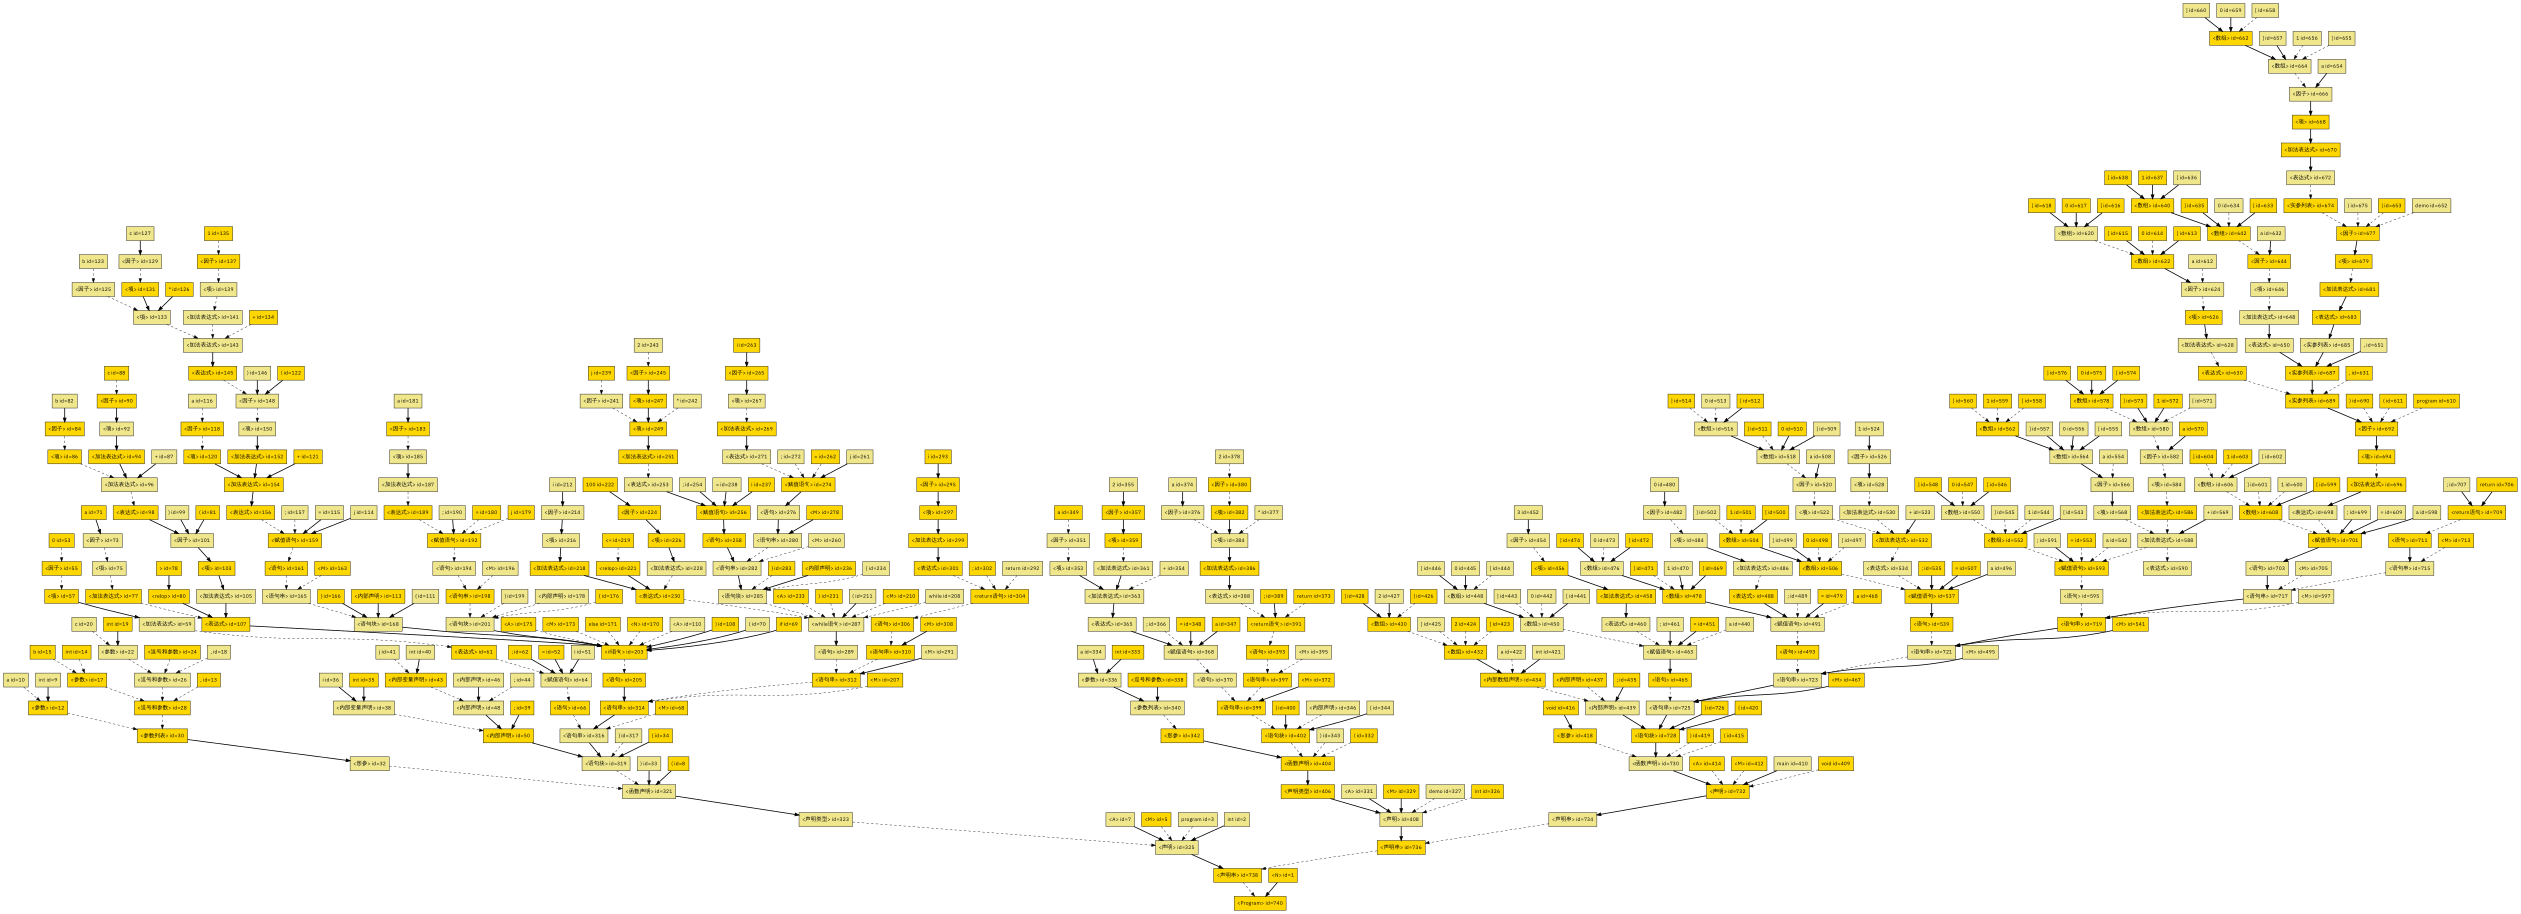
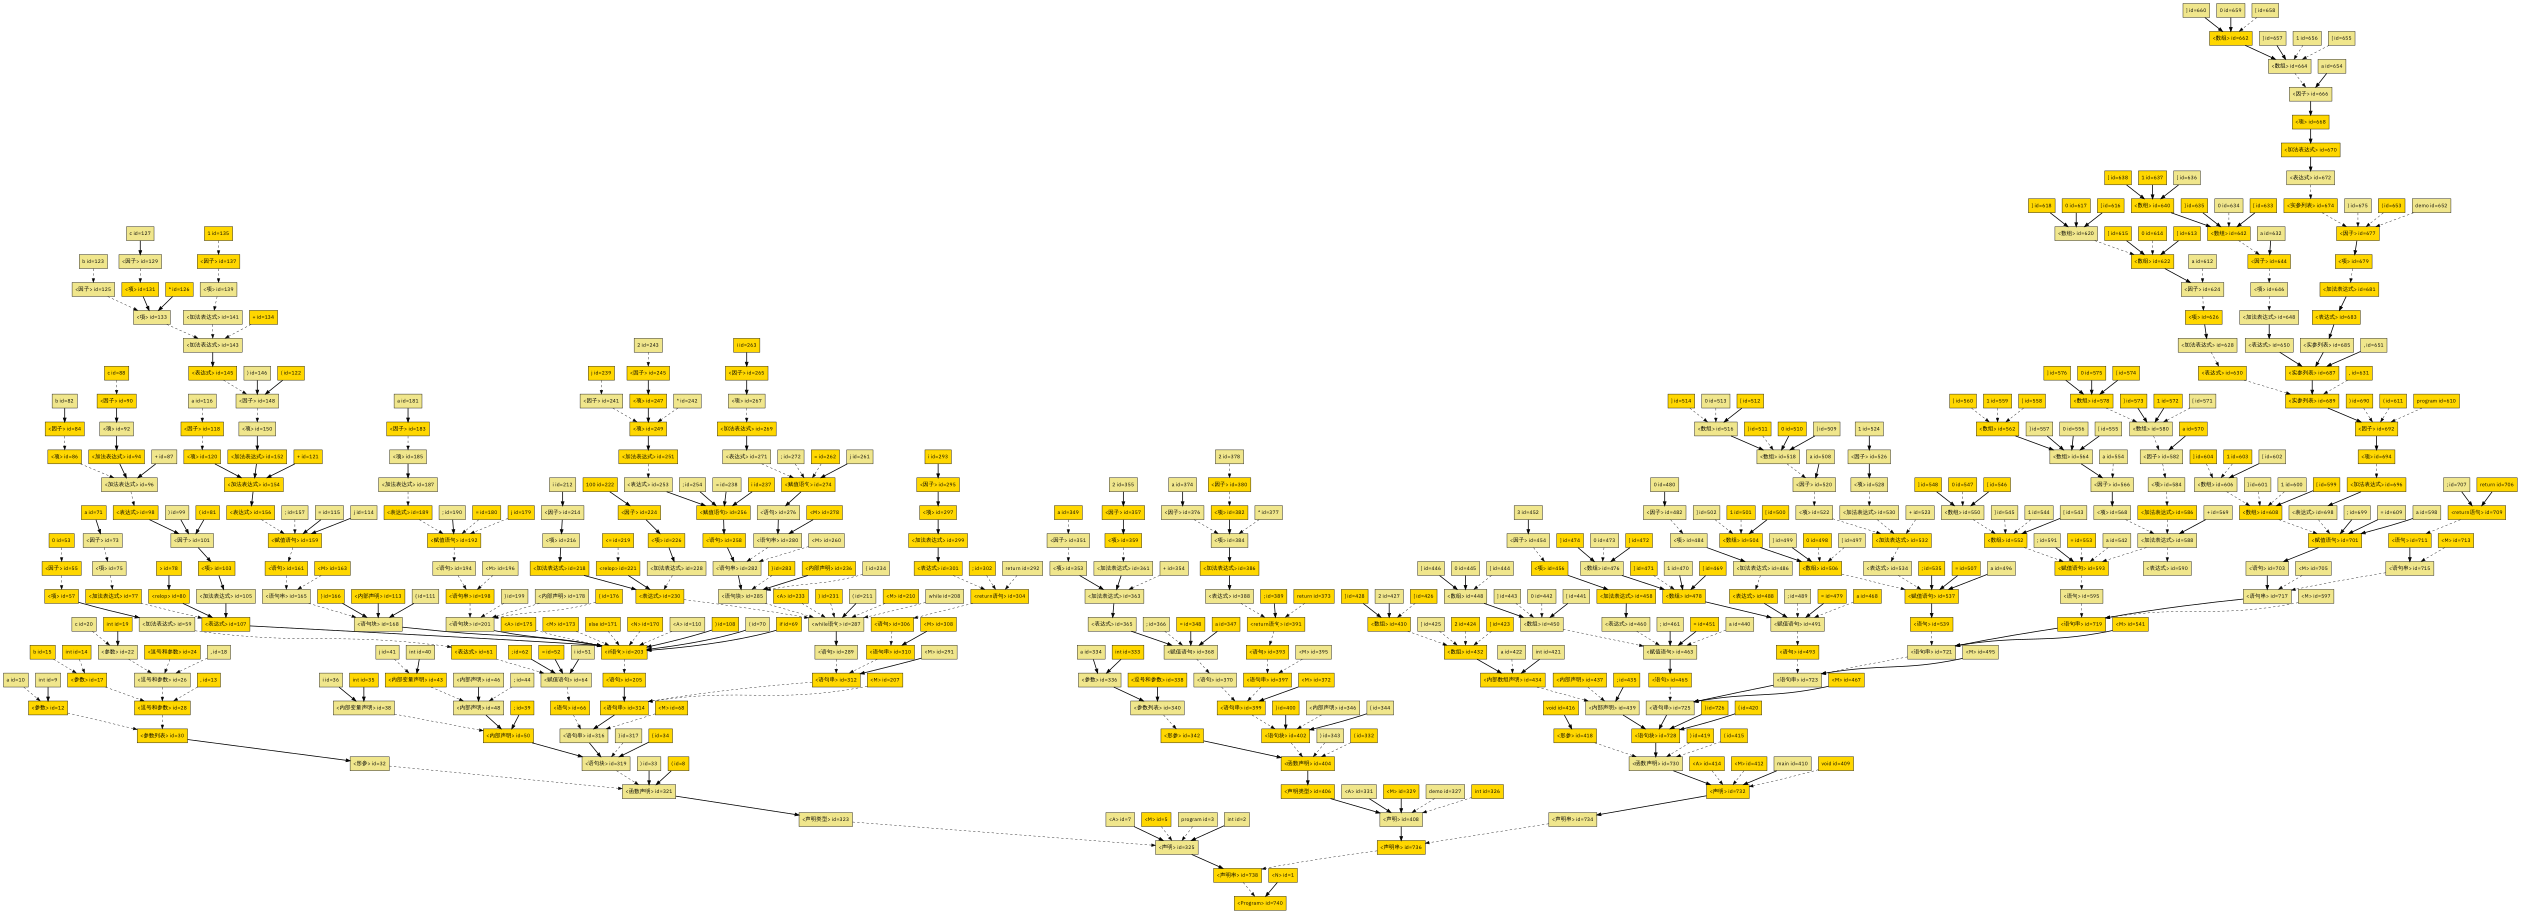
edge "+ id=523" -> "<加法表达式> id=532": style bold -> dashed
